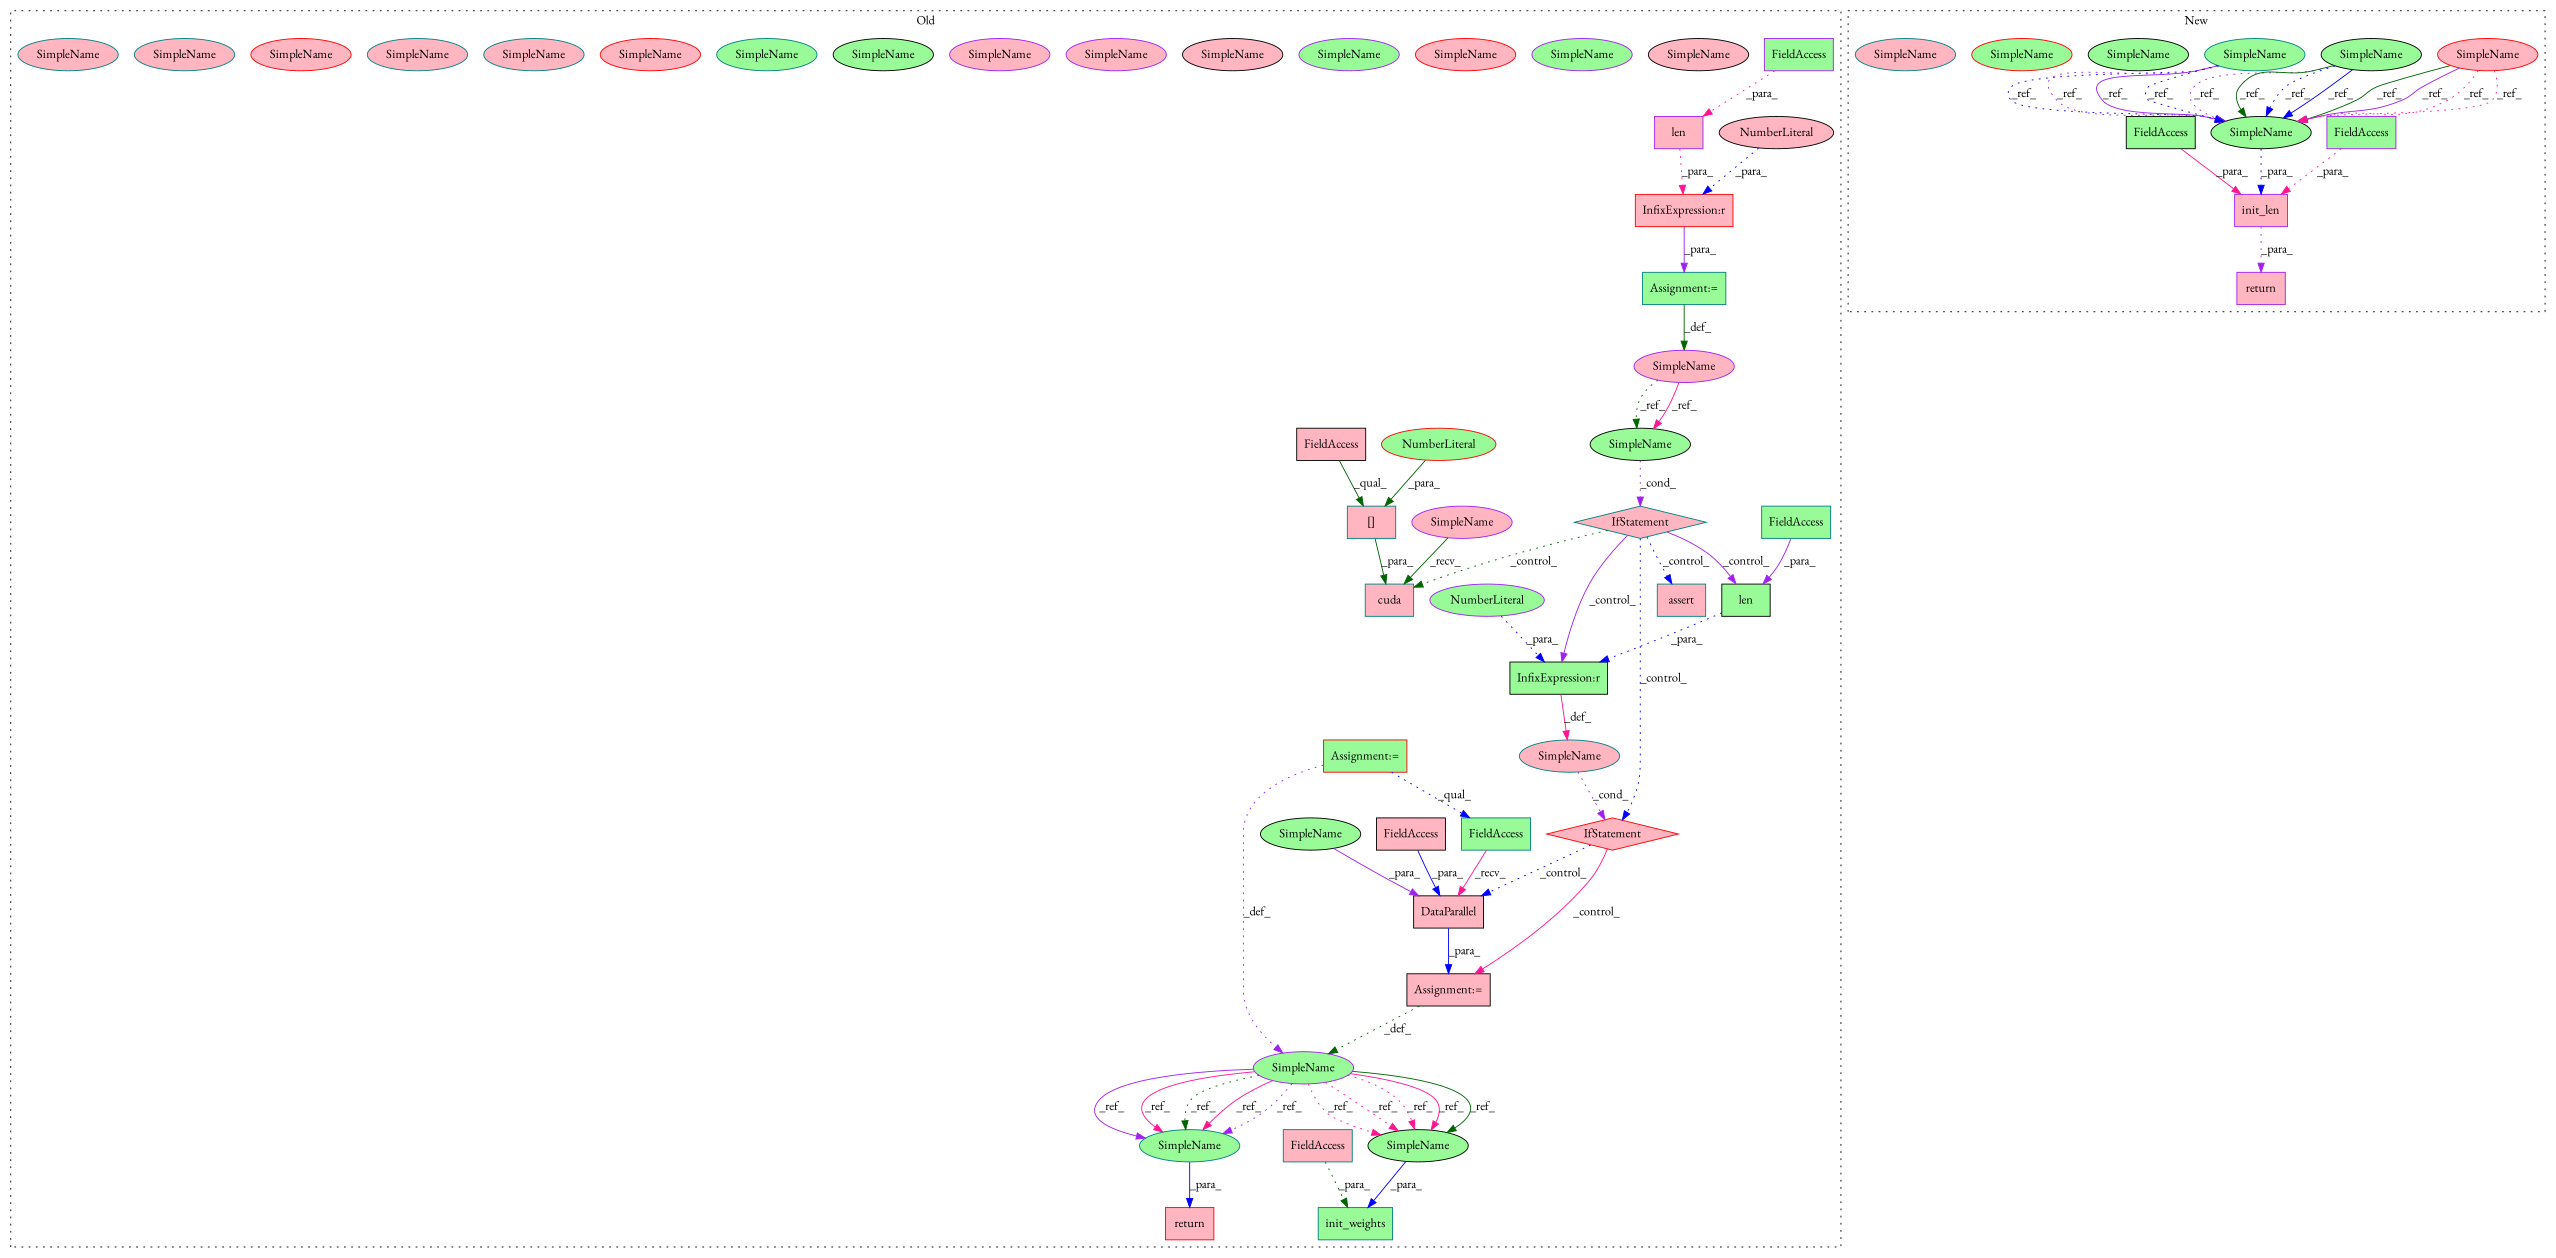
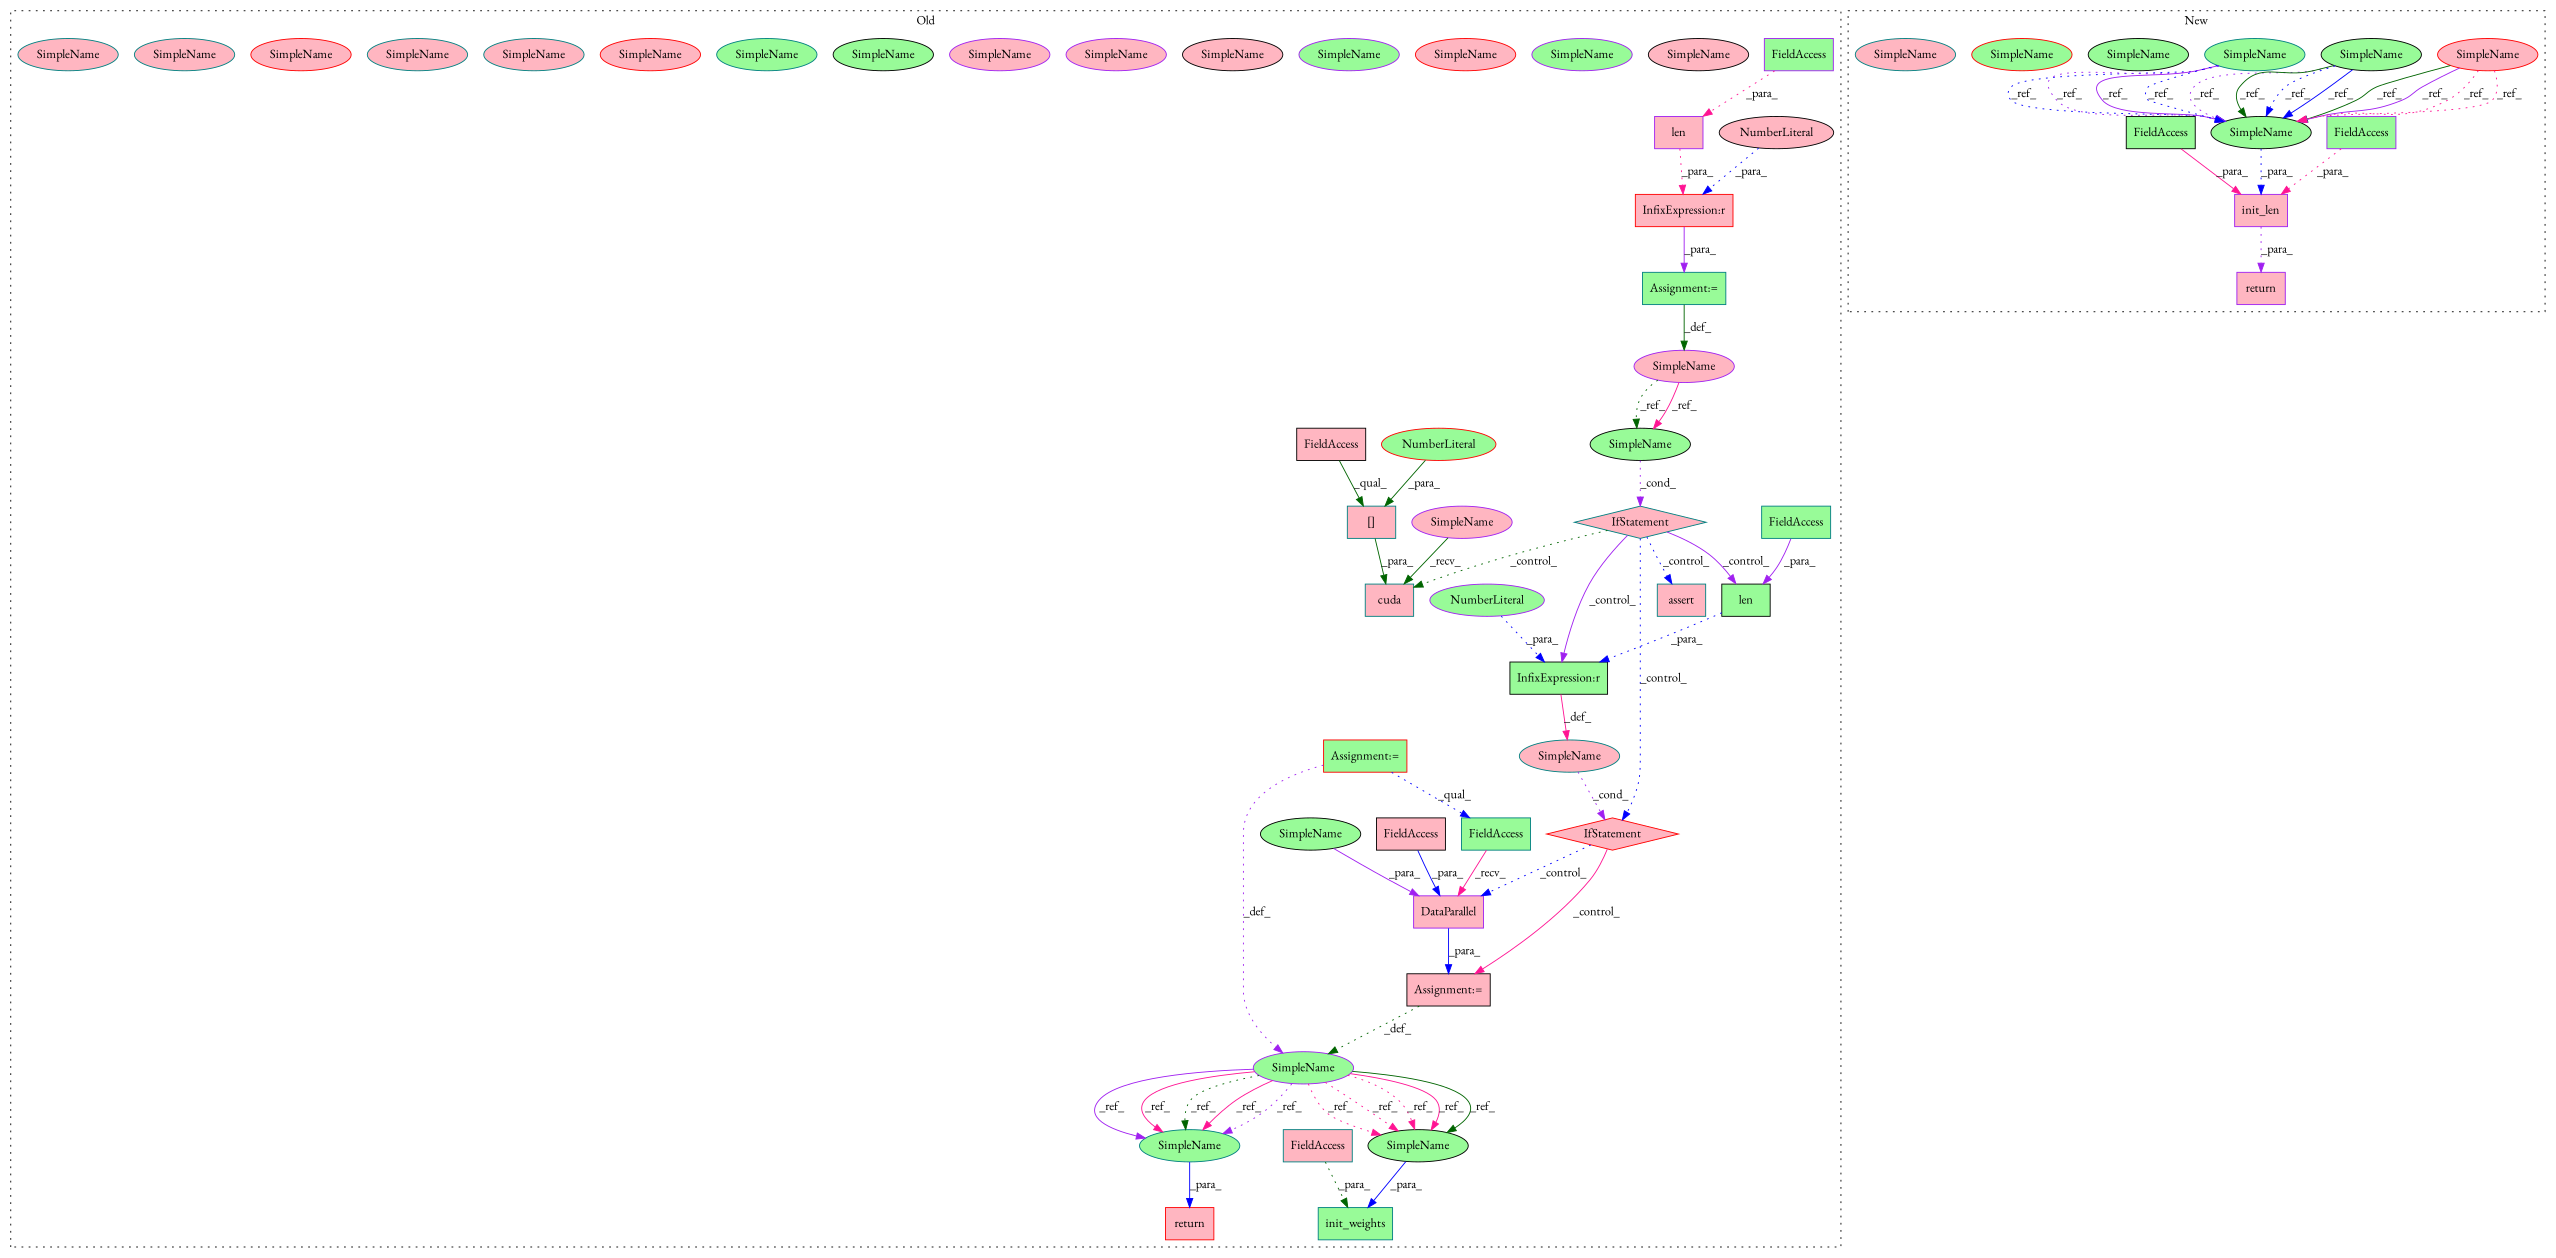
node "DataParallel": color black -> purple
